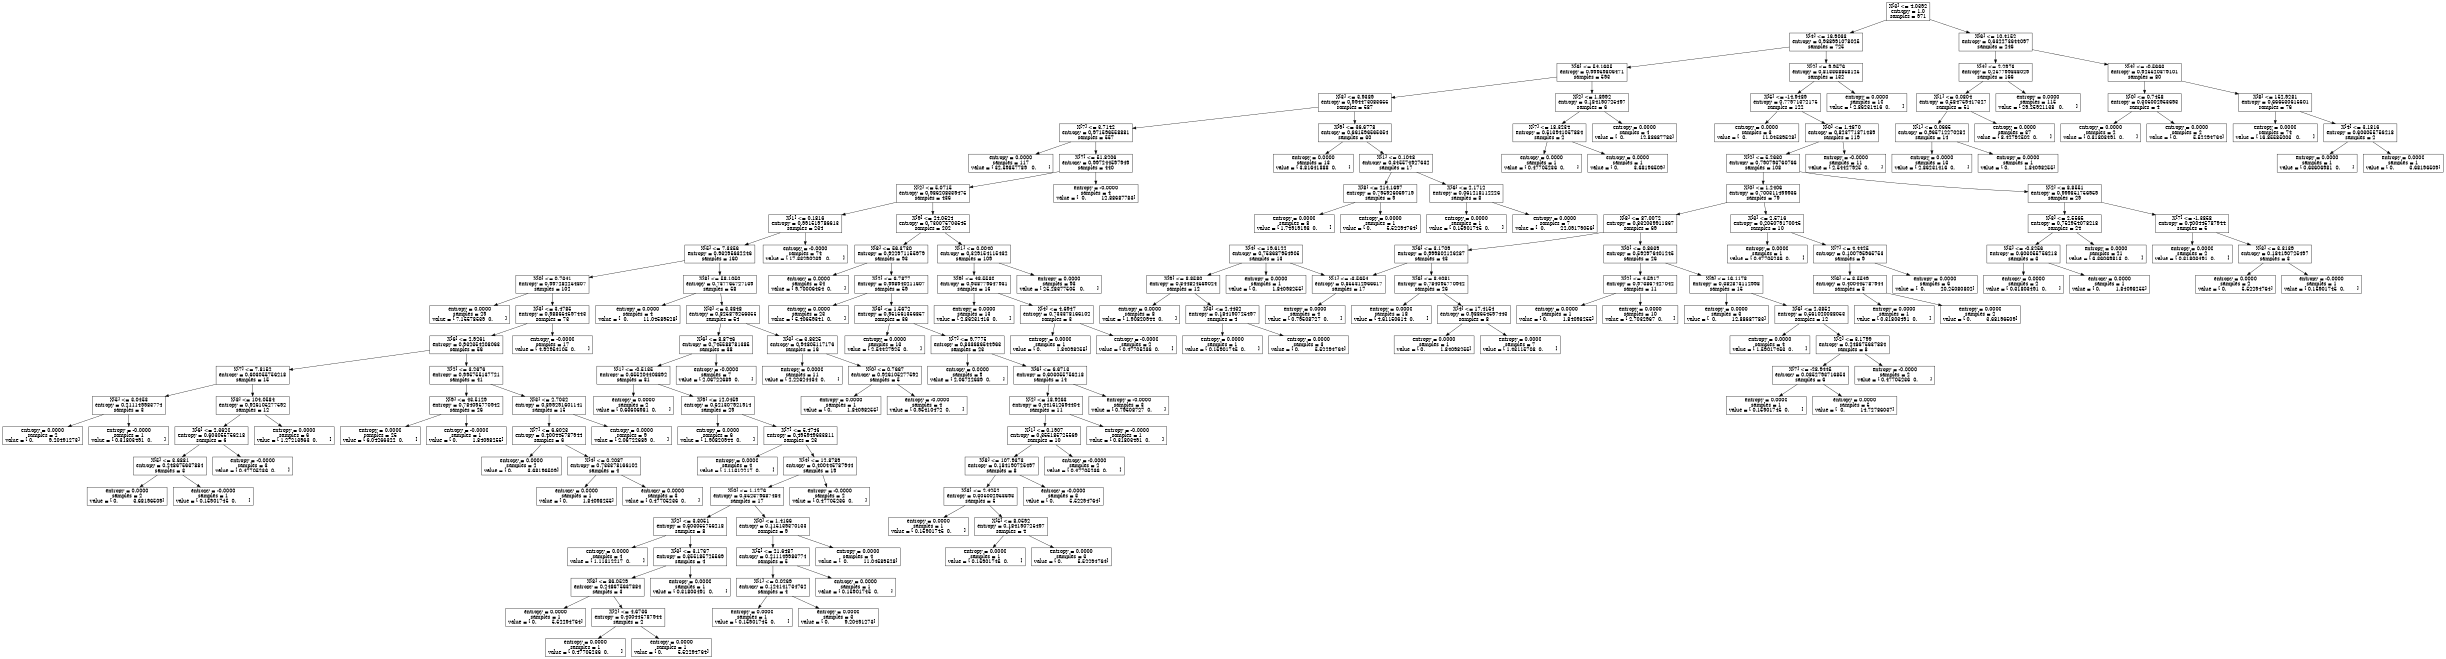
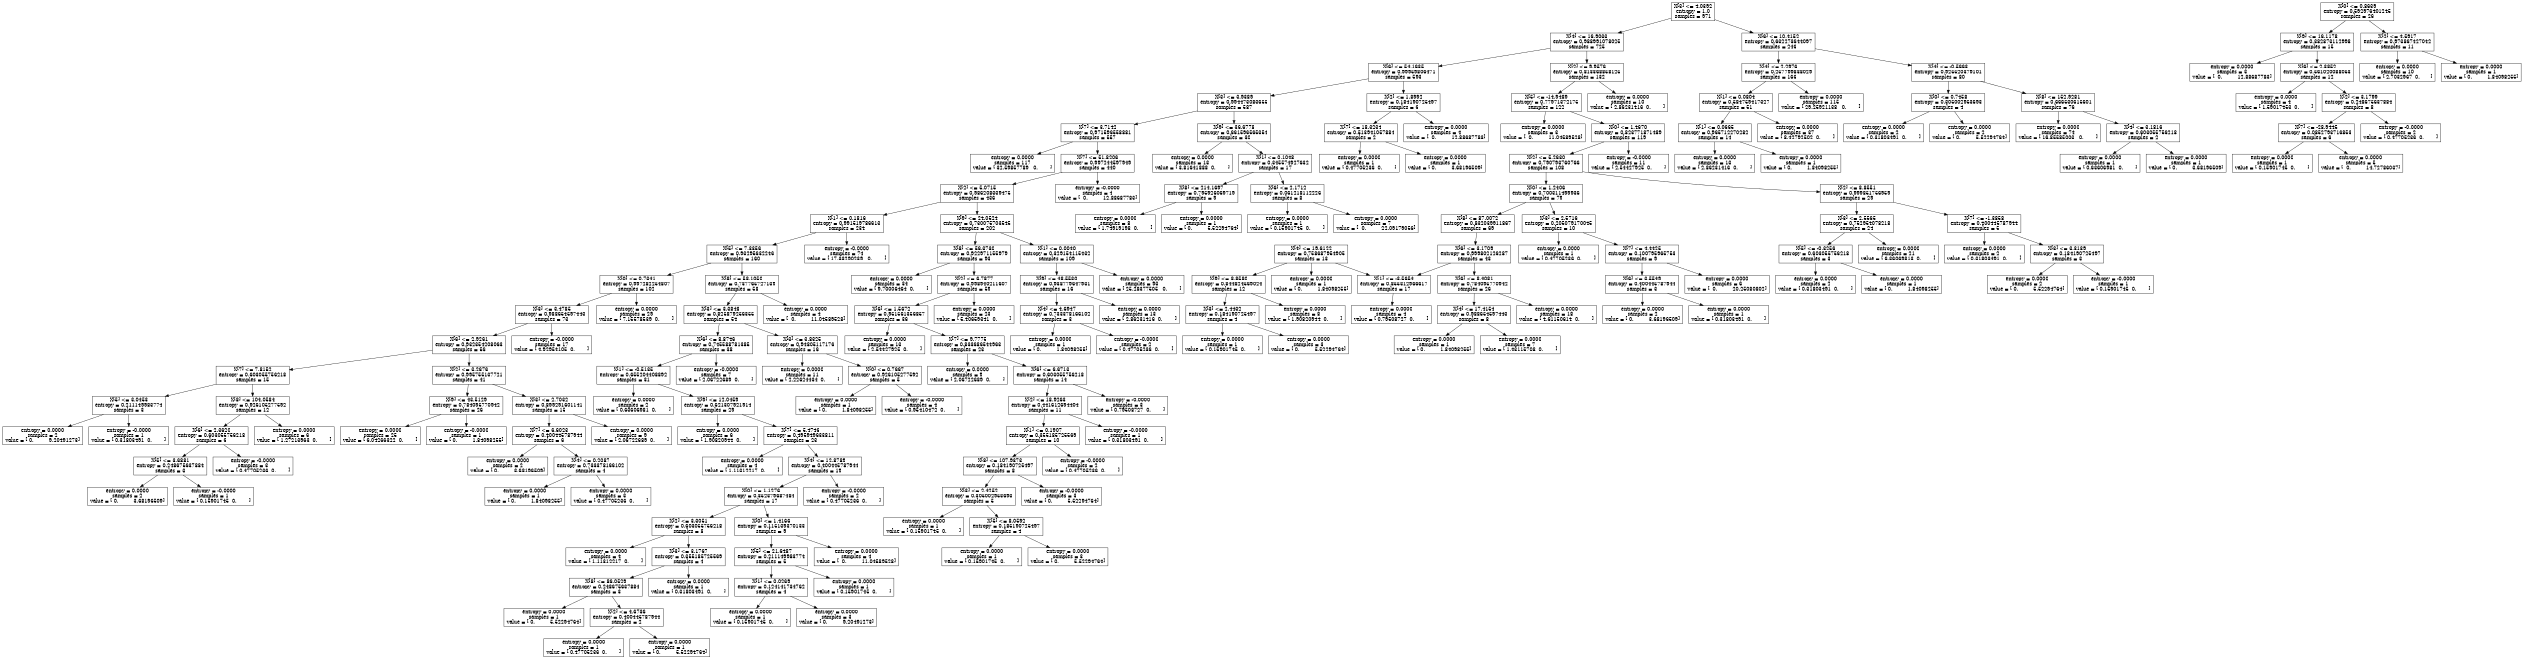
edge "X[8] <= 87.0072 entropy = 0.832039911867 samples = 69" -> "X[0] <= 0.8639 entropy = 0.592976401245 samples = 26": removed
node "X[5] <= 8.0592 entropy = 0.184190725497 samples = 4": label "X[5] <= 8.0592 entropy = 0.184190725497 samples = 4" -> "X[5] <= 8.0592 entropy = 0.185190725497 samples = 4"
